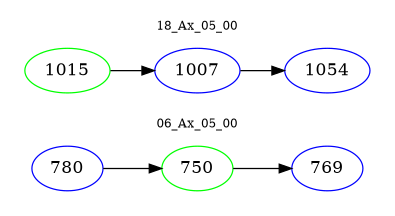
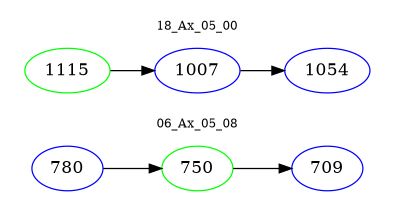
node "1015": label "1015" -> "1115"
cluster "06_Ax_05_00": label "06_Ax_05_00" -> "06_Ax_05_08"
node "769": label "769" -> "709"
